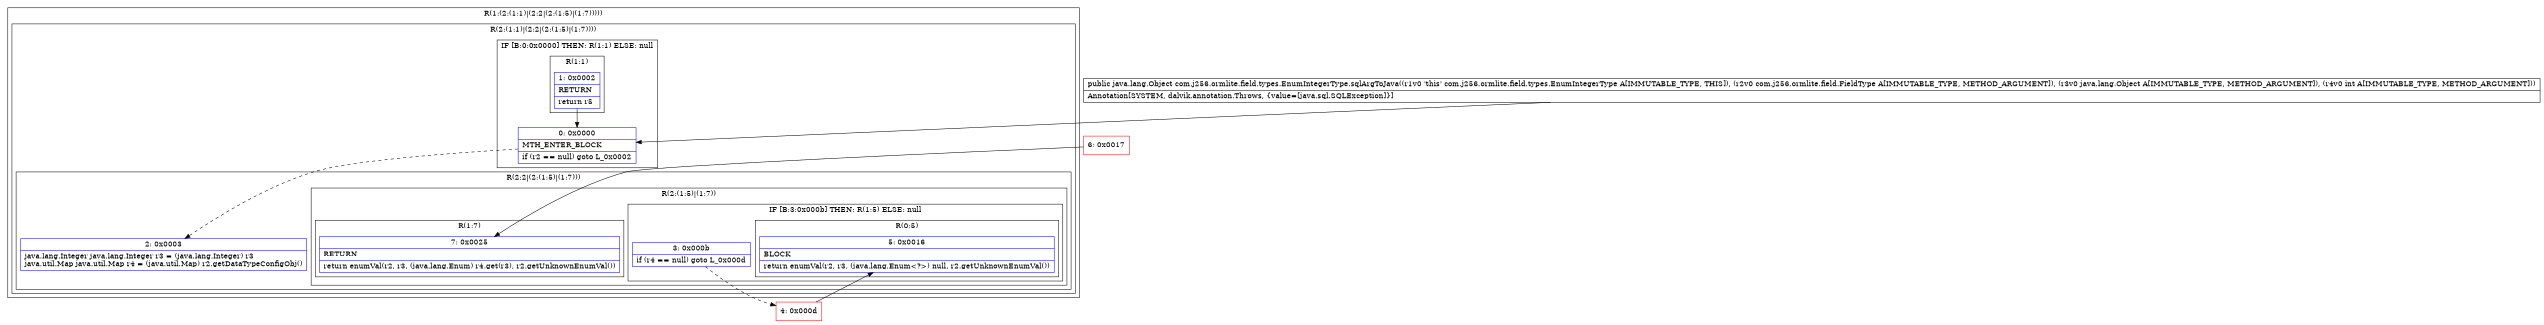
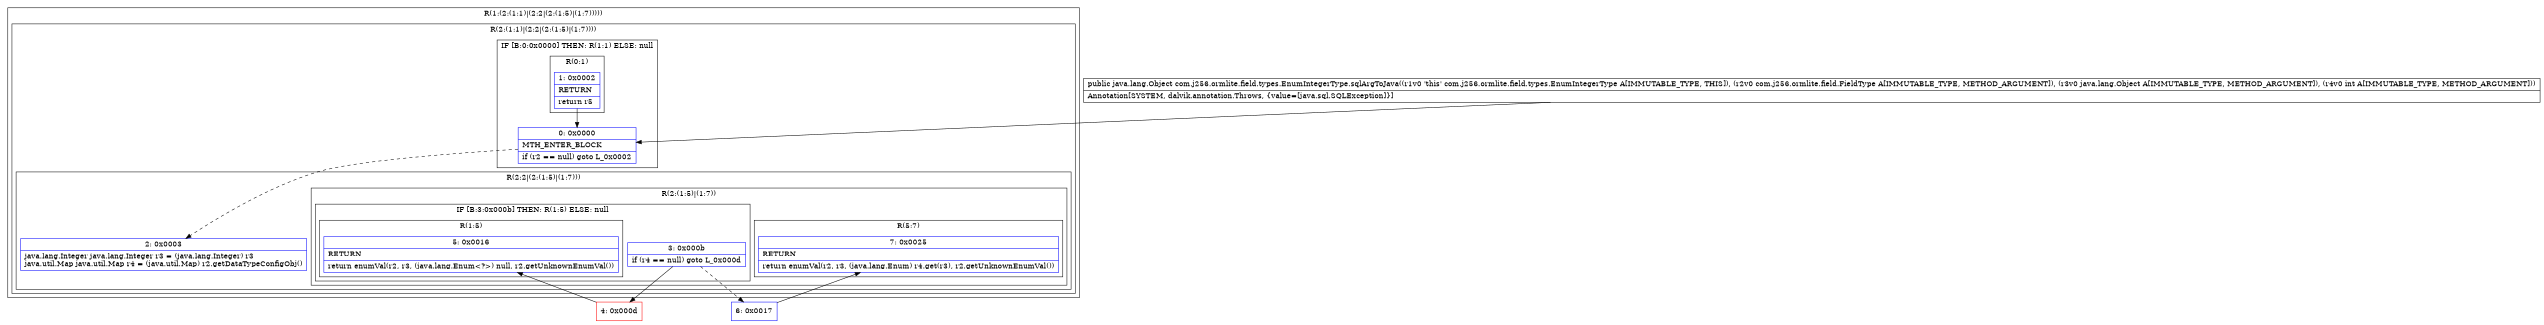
cluster "R(1:1)": label "R(1:1)" -> "R(0:1)"
node "6: 0x0017": color red -> blue
cluster "R(1:7)": label "R(1:7)" -> "R(5:7)"
cluster "R(0:5)": label "R(0:5)" -> "R(1:5)"
node "5: 0x0016": text "BLOCK" -> "RETURN"
edge "3: 0x000b" -> "6: 0x0017": added
edge "3: 0x000b" -> "4: 0x000d": style dashed -> solid
